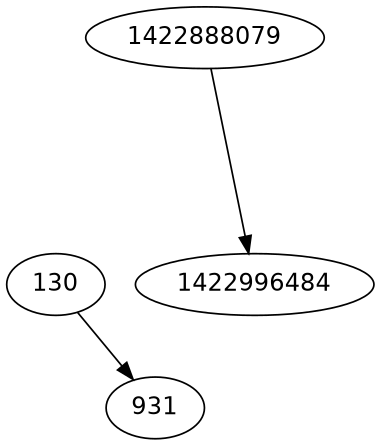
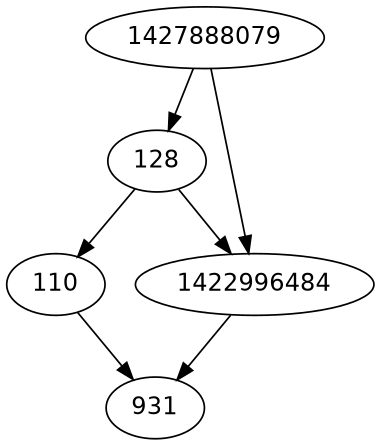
node "1422888079": label "1422888079" -> "1427888079"
node "128": added
node "130": label "130" -> "110"
edge "1422996484" -> "931": added
